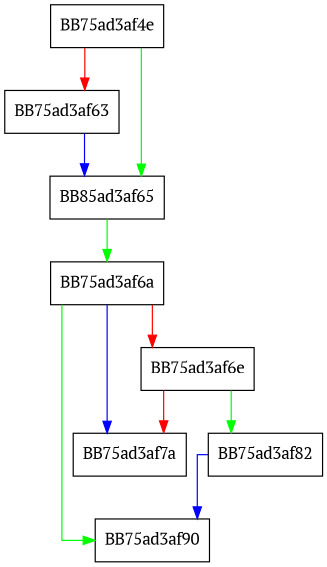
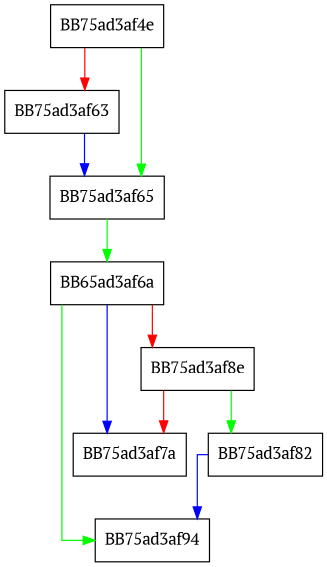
node "BB85ad3af65": label "BB85ad3af65" -> "BB75ad3af65"
node "BB75ad3af6a": label "BB75ad3af6a" -> "BB65ad3af6a"
node "BB75ad3af6e": label "BB75ad3af6e" -> "BB75ad3af8e"
node "BB75ad3af90": label "BB75ad3af90" -> "BB75ad3af94"
